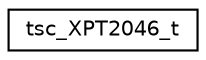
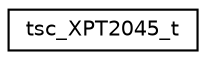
node "tsc_XPT2046_t": label "tsc_XPT2046_t" -> "tsc_XPT2045_t"
